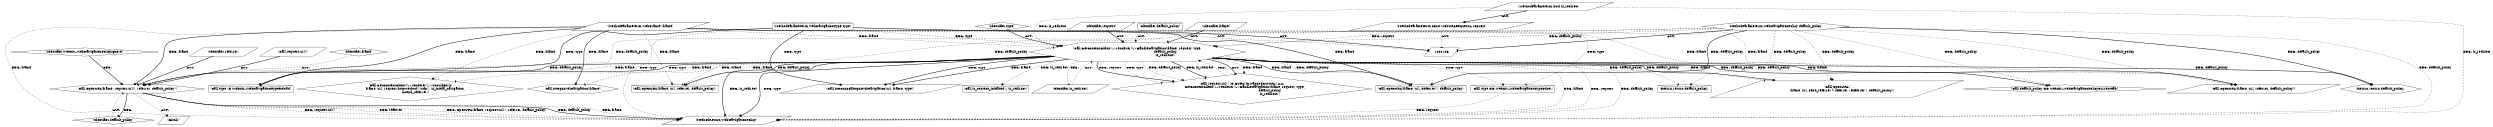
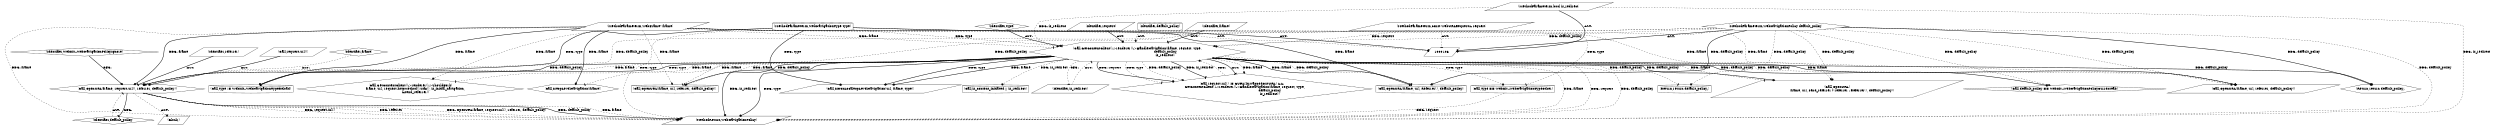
edge "(MethodParameterIn,bool is_redirect)" -> "(MethodParameterIn,const WebURLRequest& request)": now "(MethodParameterIn,bool is_redirect)" -> "1000106"
